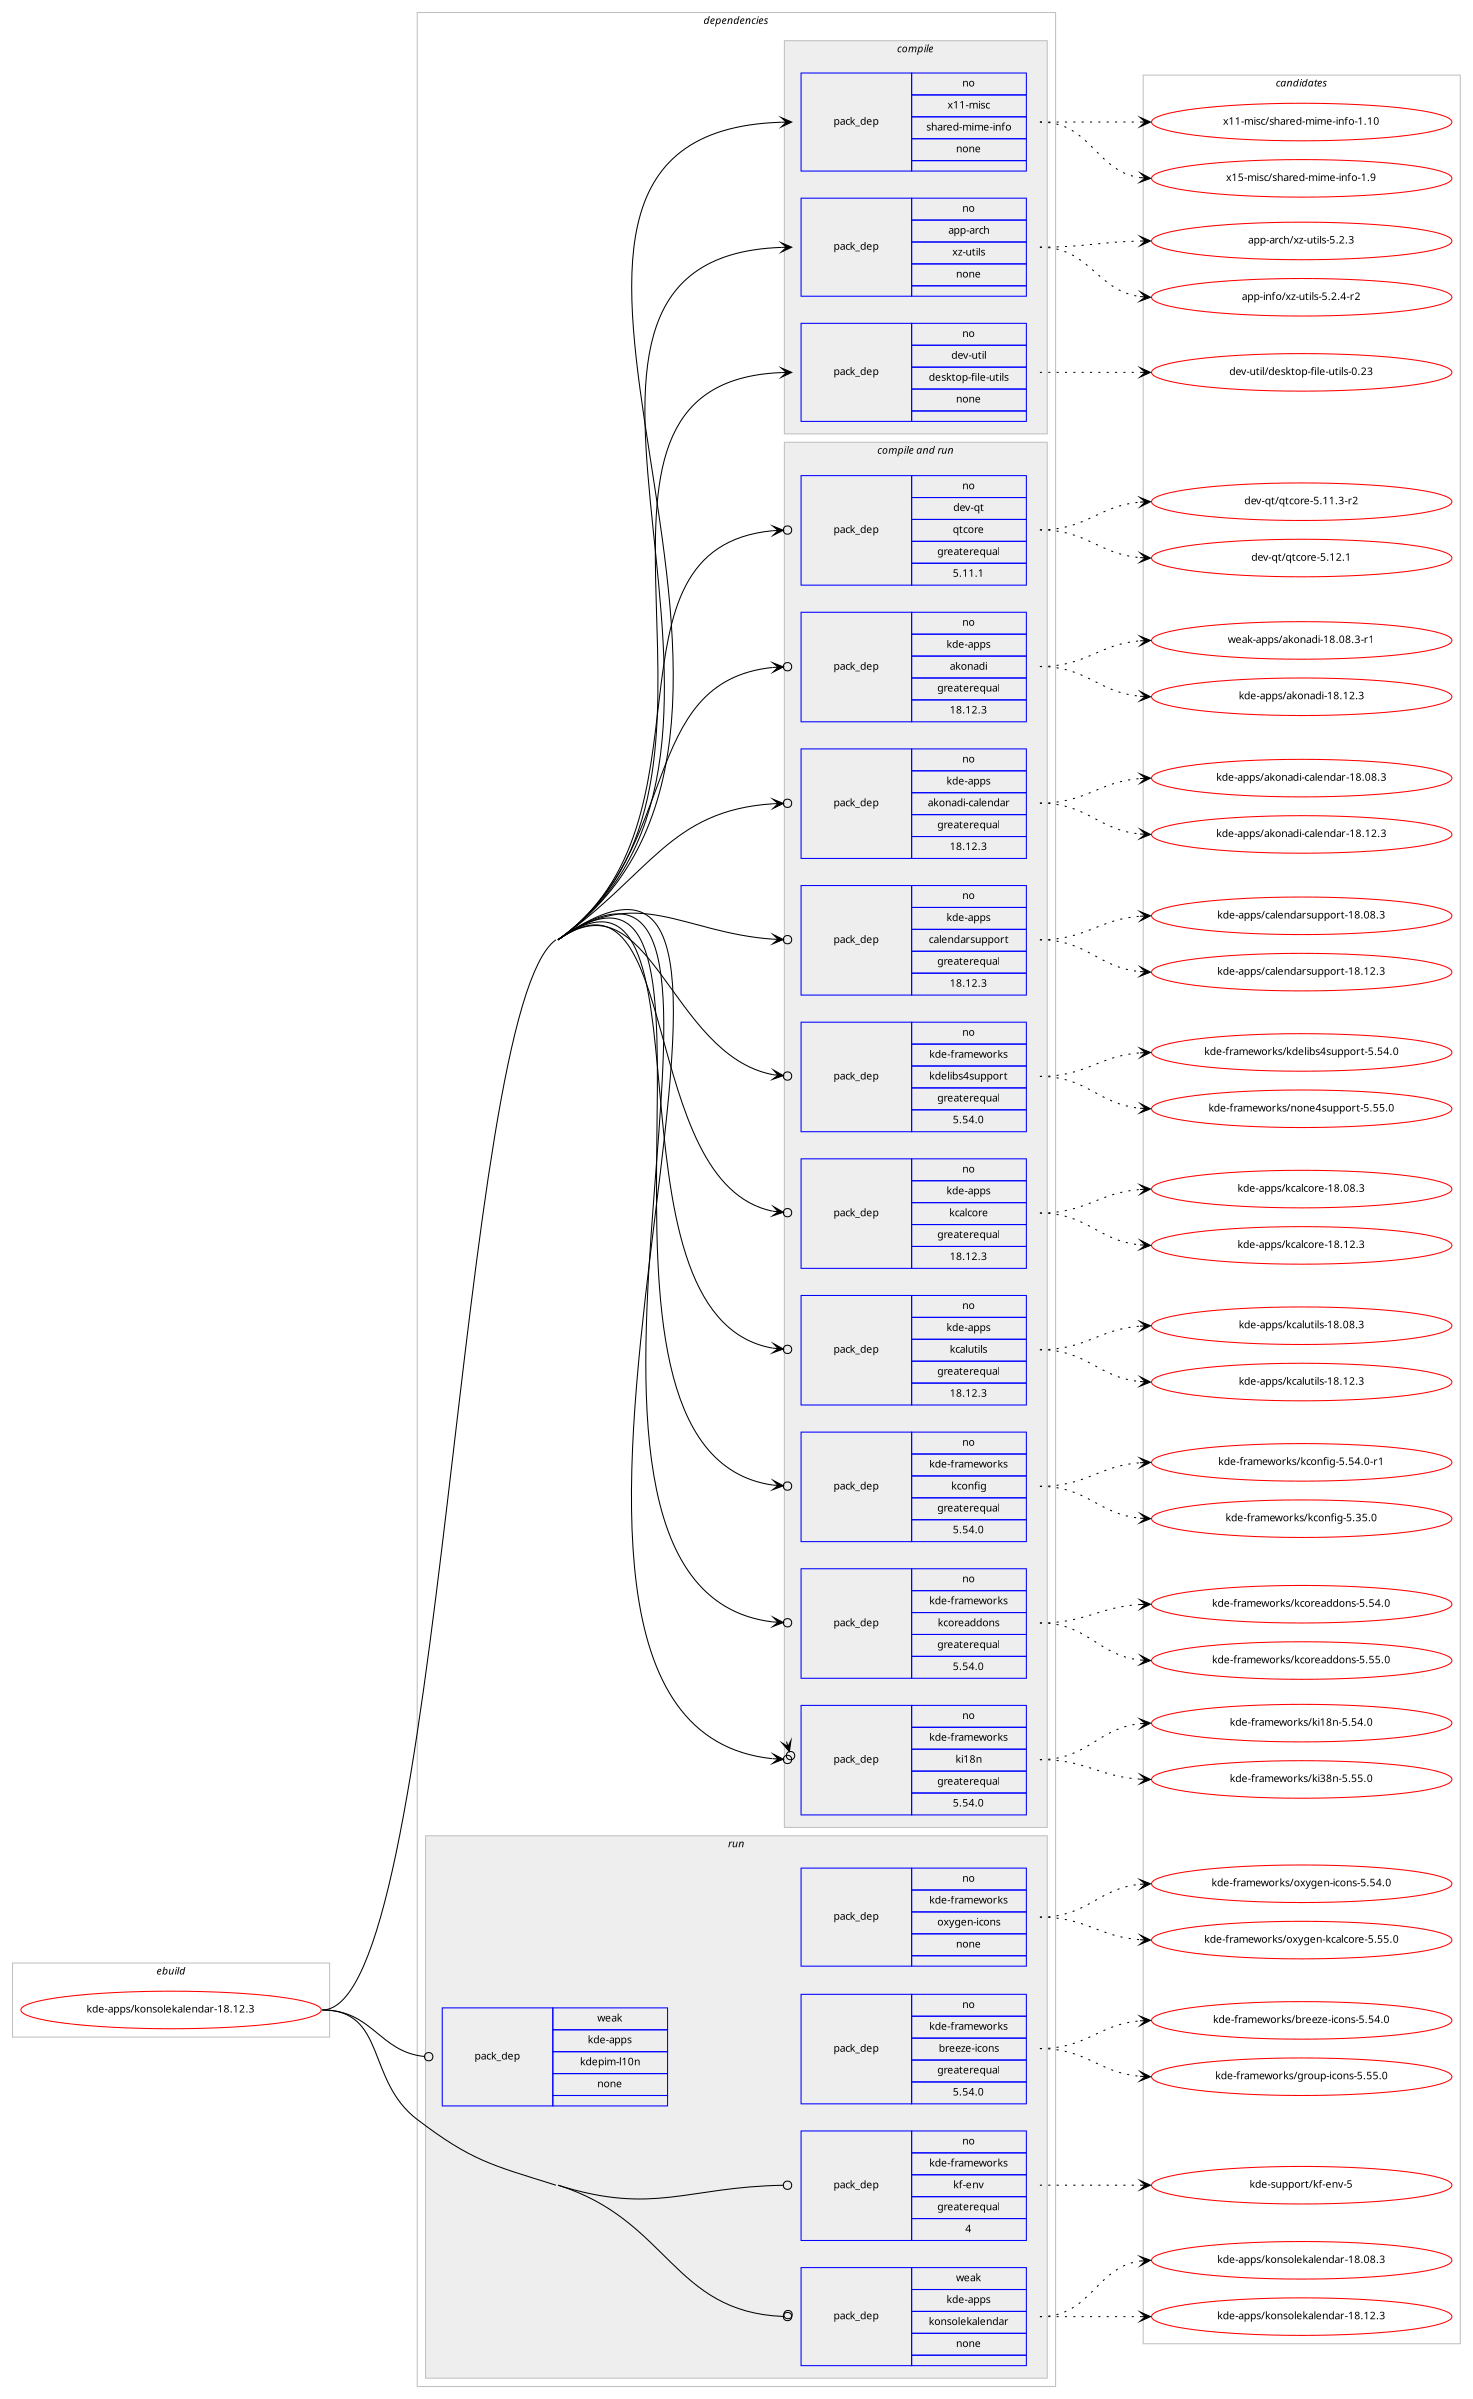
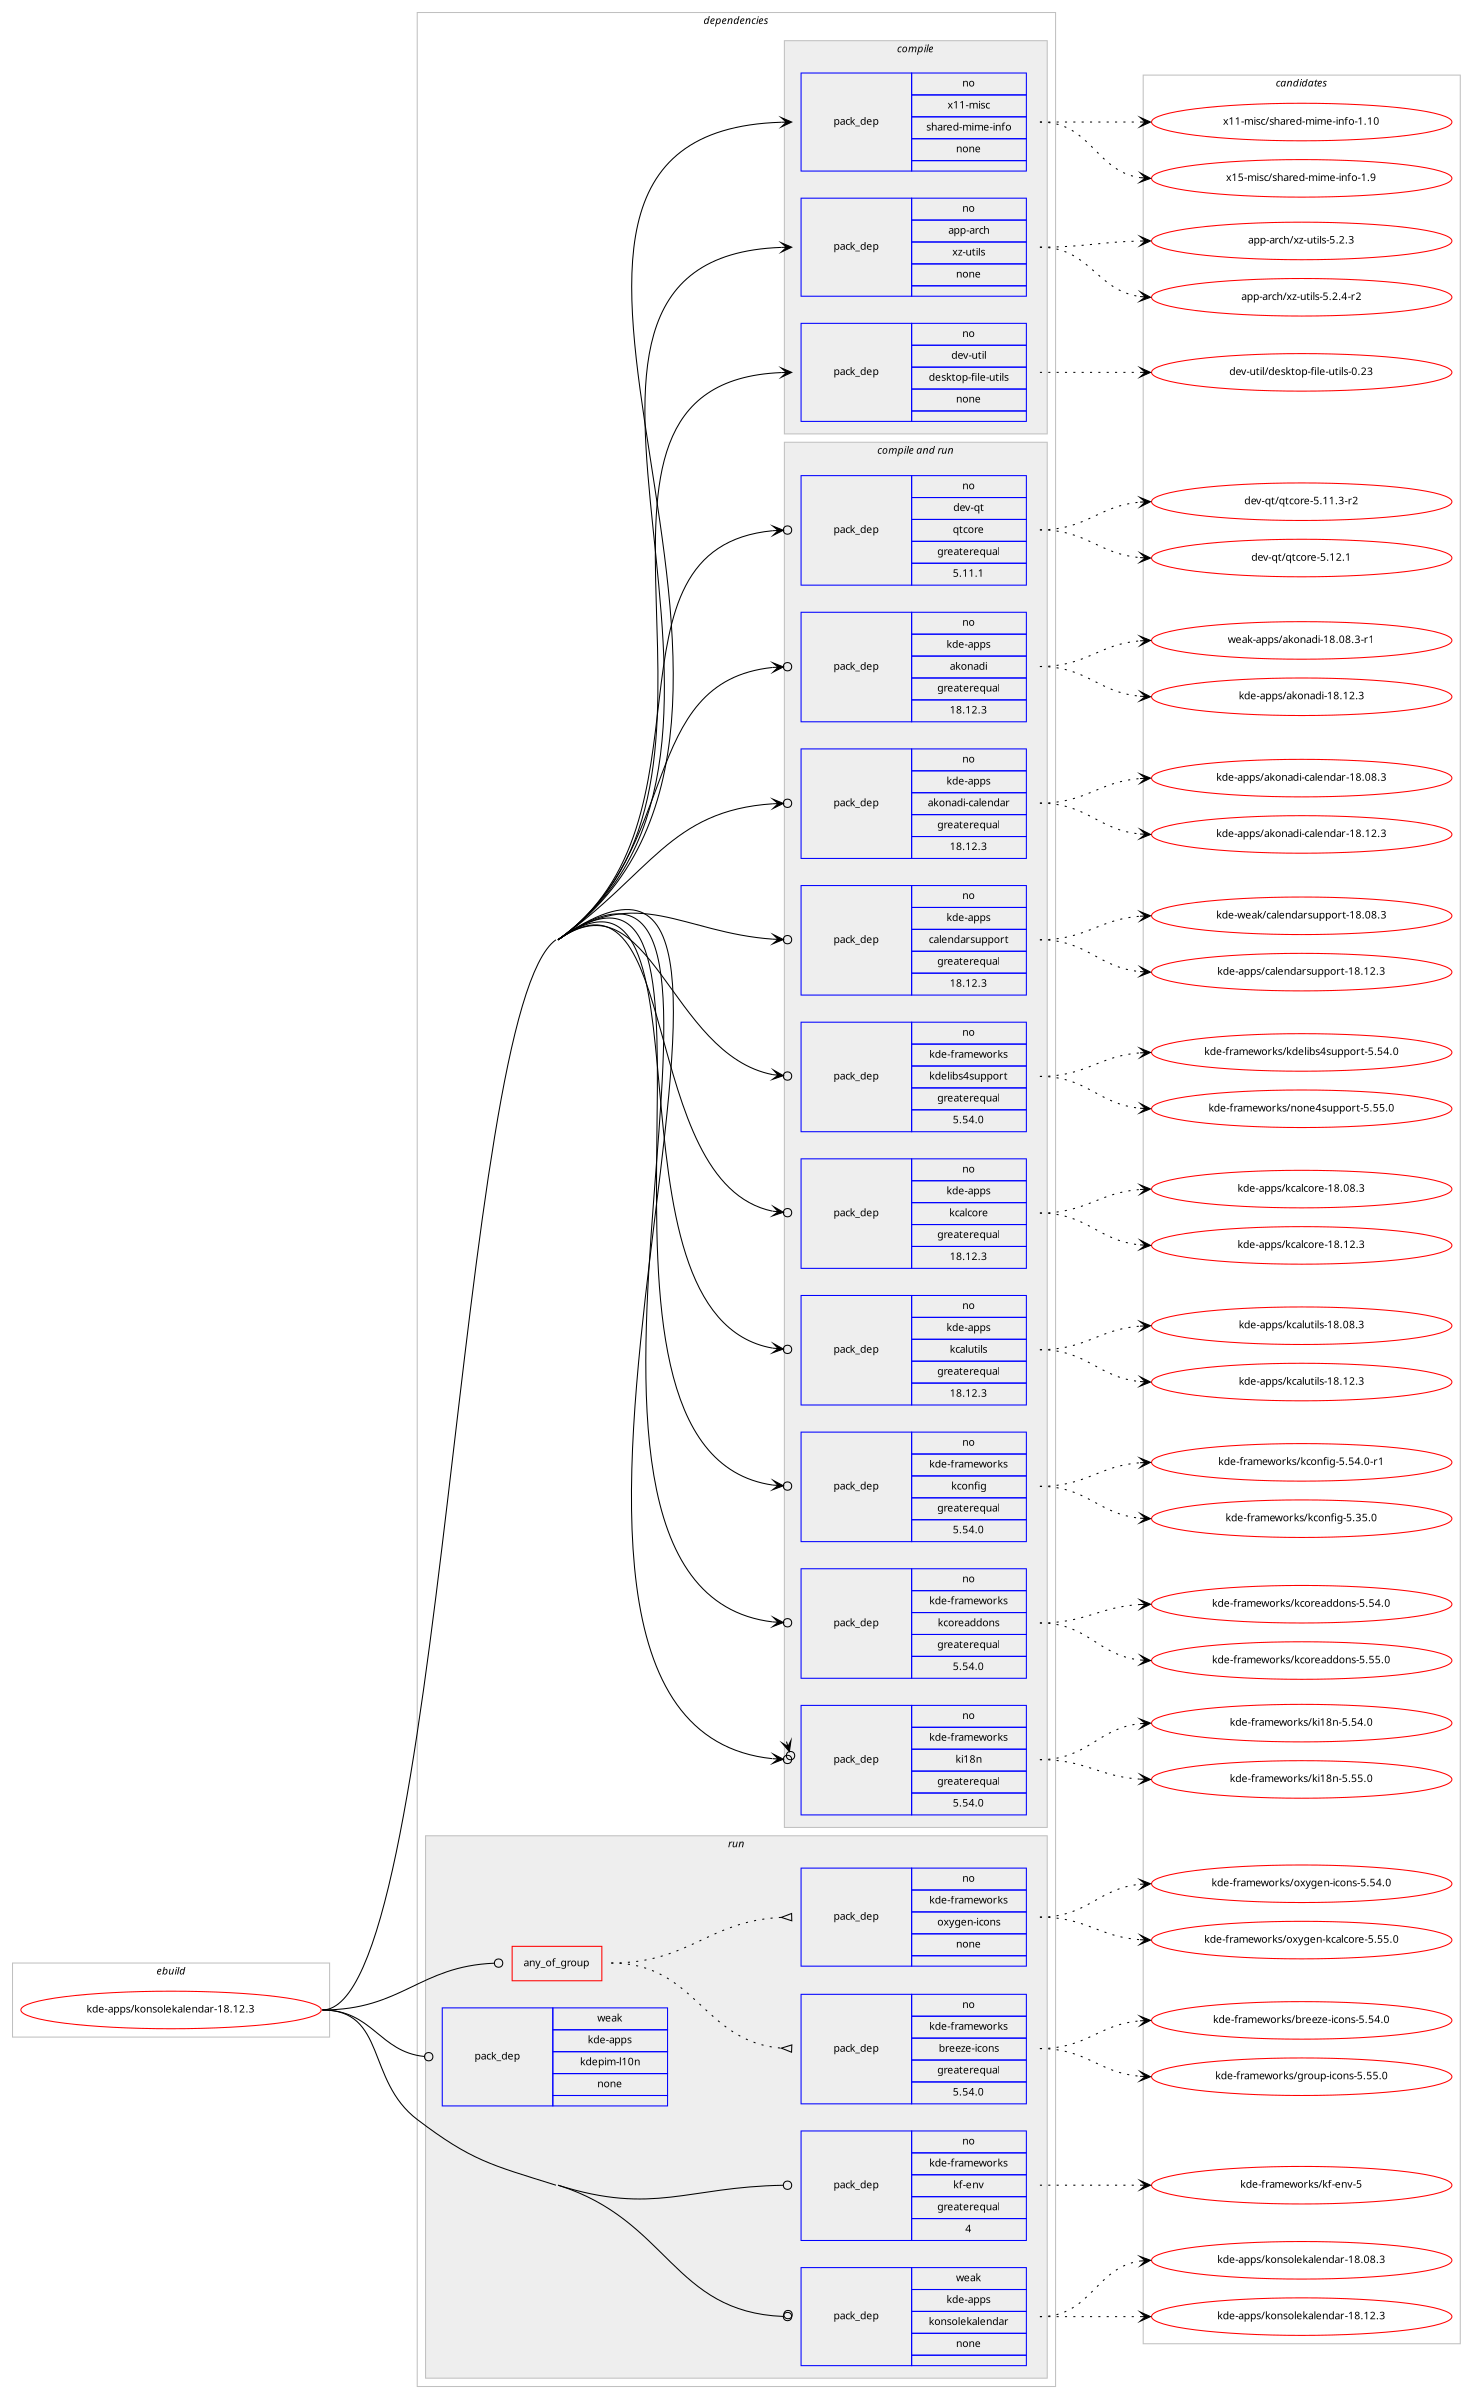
node "app-info/xz-utils-5.2.4-r2": label "app-info/xz-utils-5.2.4-r2" -> "app-arch/xz-utils-5.2.4-r2"
node "kde-apps/calendarsupport-18.08.3": label "kde-apps/calendarsupport-18.08.3" -> "kde-weak/calendarsupport-18.08.3"
node "kde-frameworks/ki38n-5.55.0": label "kde-frameworks/ki38n-5.55.0" -> "kde-frameworks/ki18n-5.55.0"
node "any_of_group": added
node "kde-support/kf-env-5": label "kde-support/kf-env-5" -> "kde-frameworks/kf-env-5"
